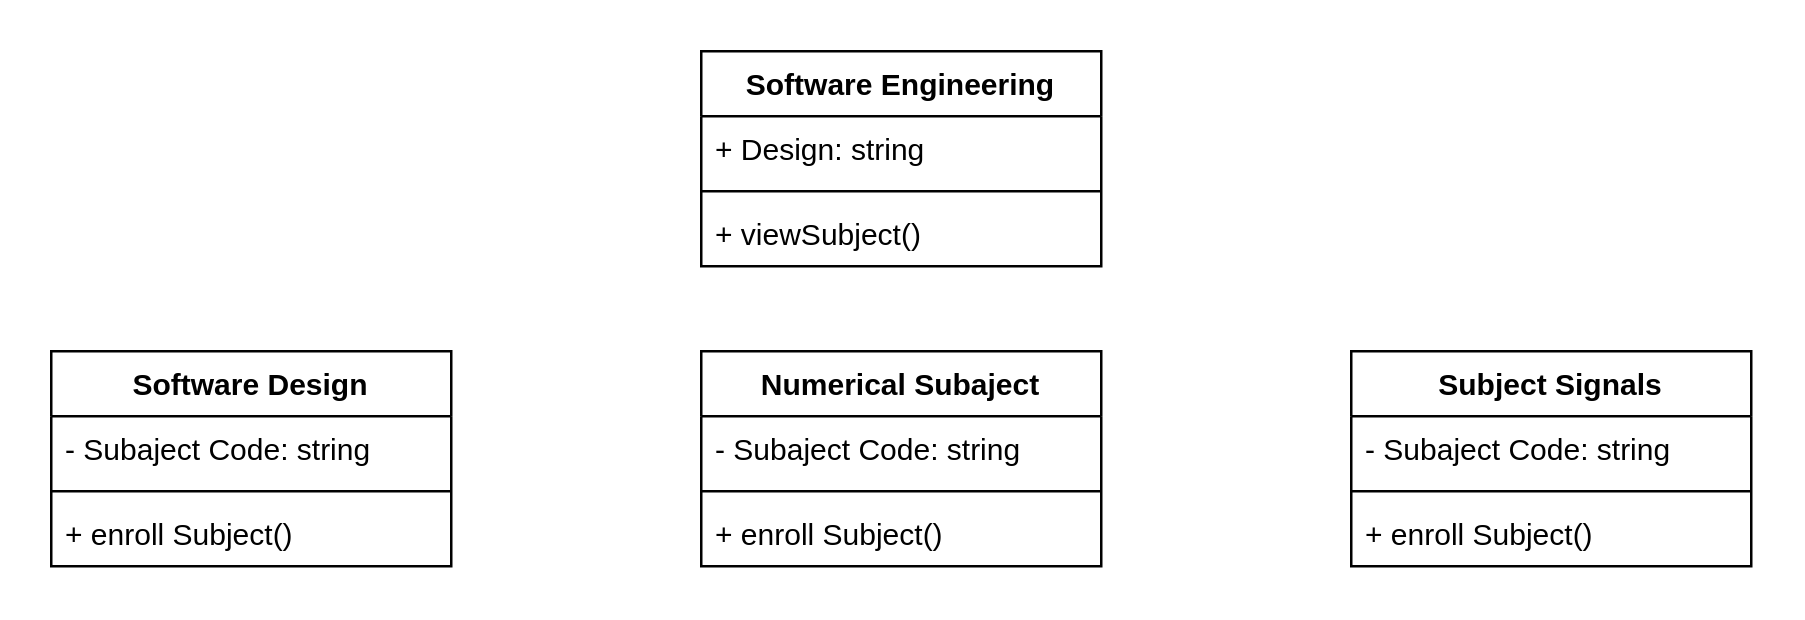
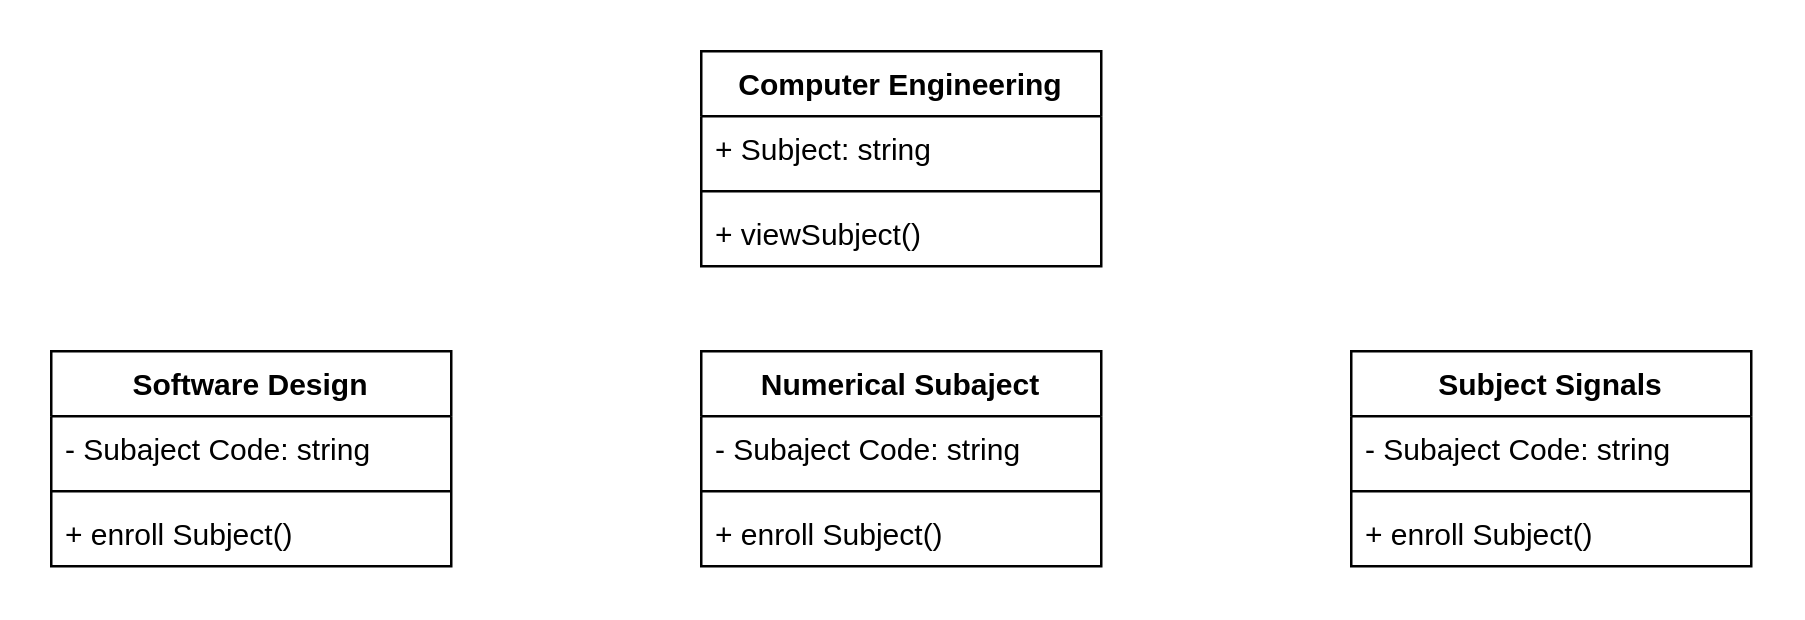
node "Software Engineering": label "Software Engineering" -> "Computer Engineering"
node "+ Design: string": label "+ Design: string" -> "+ Subject: string"
